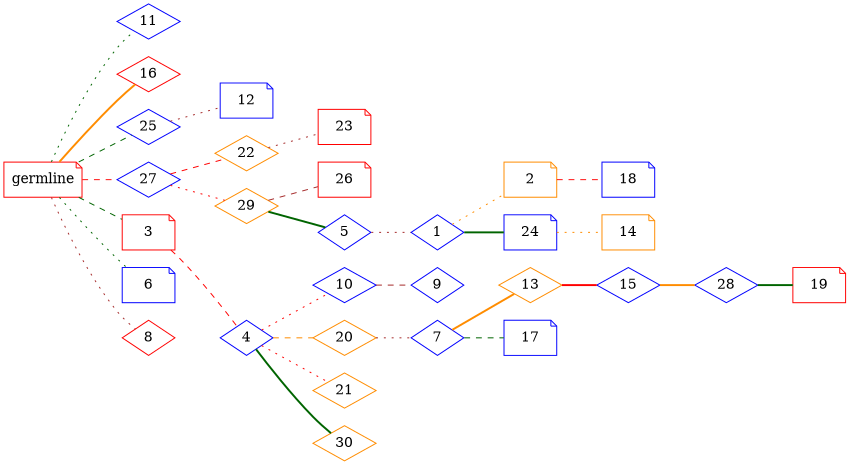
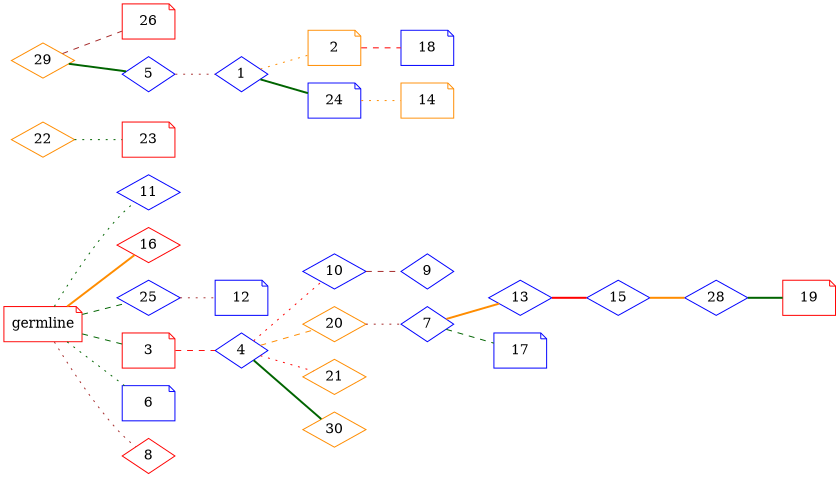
edge "23" -- "22": color brown -> darkgreen
node "27": removed
node "13": color darkorange -> blue
